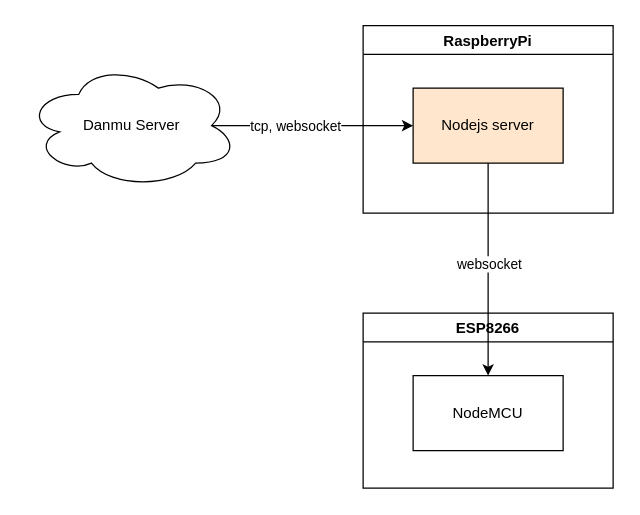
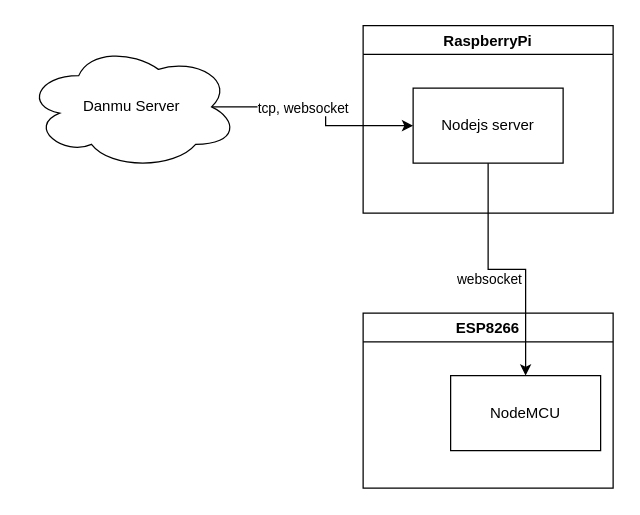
node "Danmu Server": moved (132, 126) -> (132, 107)
node "Nodejs server": fillcolor #ffe6cc -> #ffffff
node "NodeMCU": moved (488, 413) -> (526, 413)
